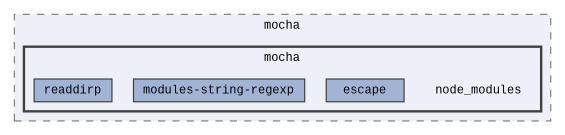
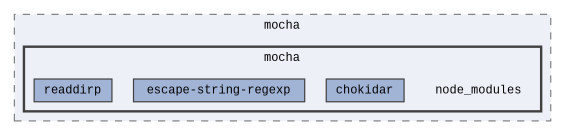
node "modules-string-regexp": label "modules-string-regexp" -> "escape-string-regexp"
node "escape": label "escape" -> "chokidar"
